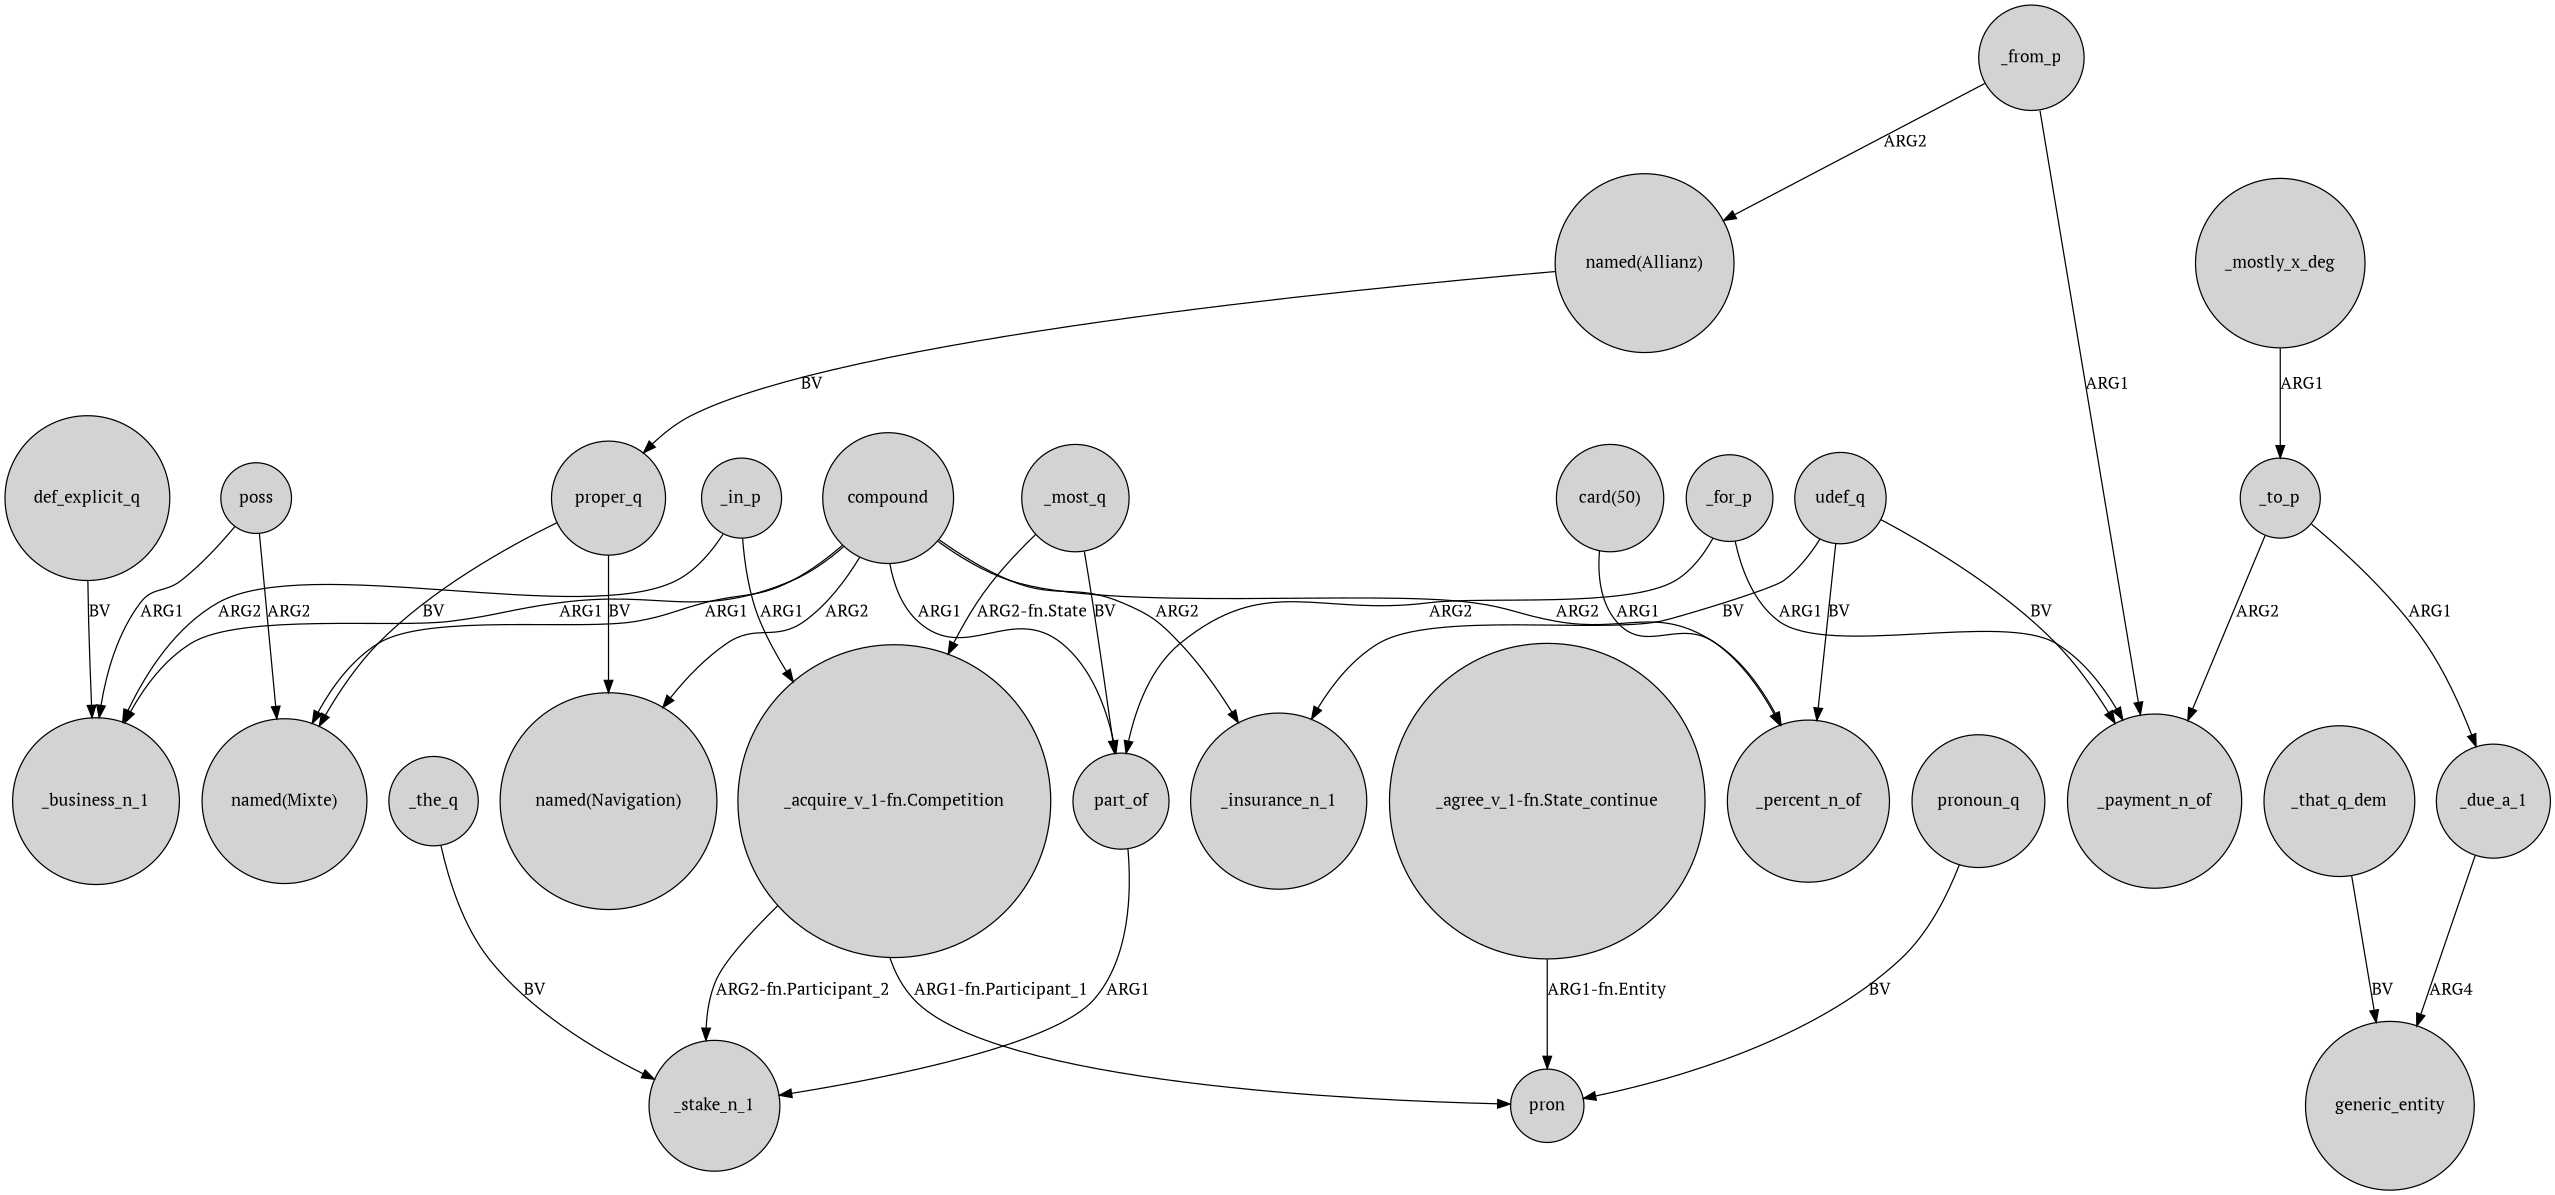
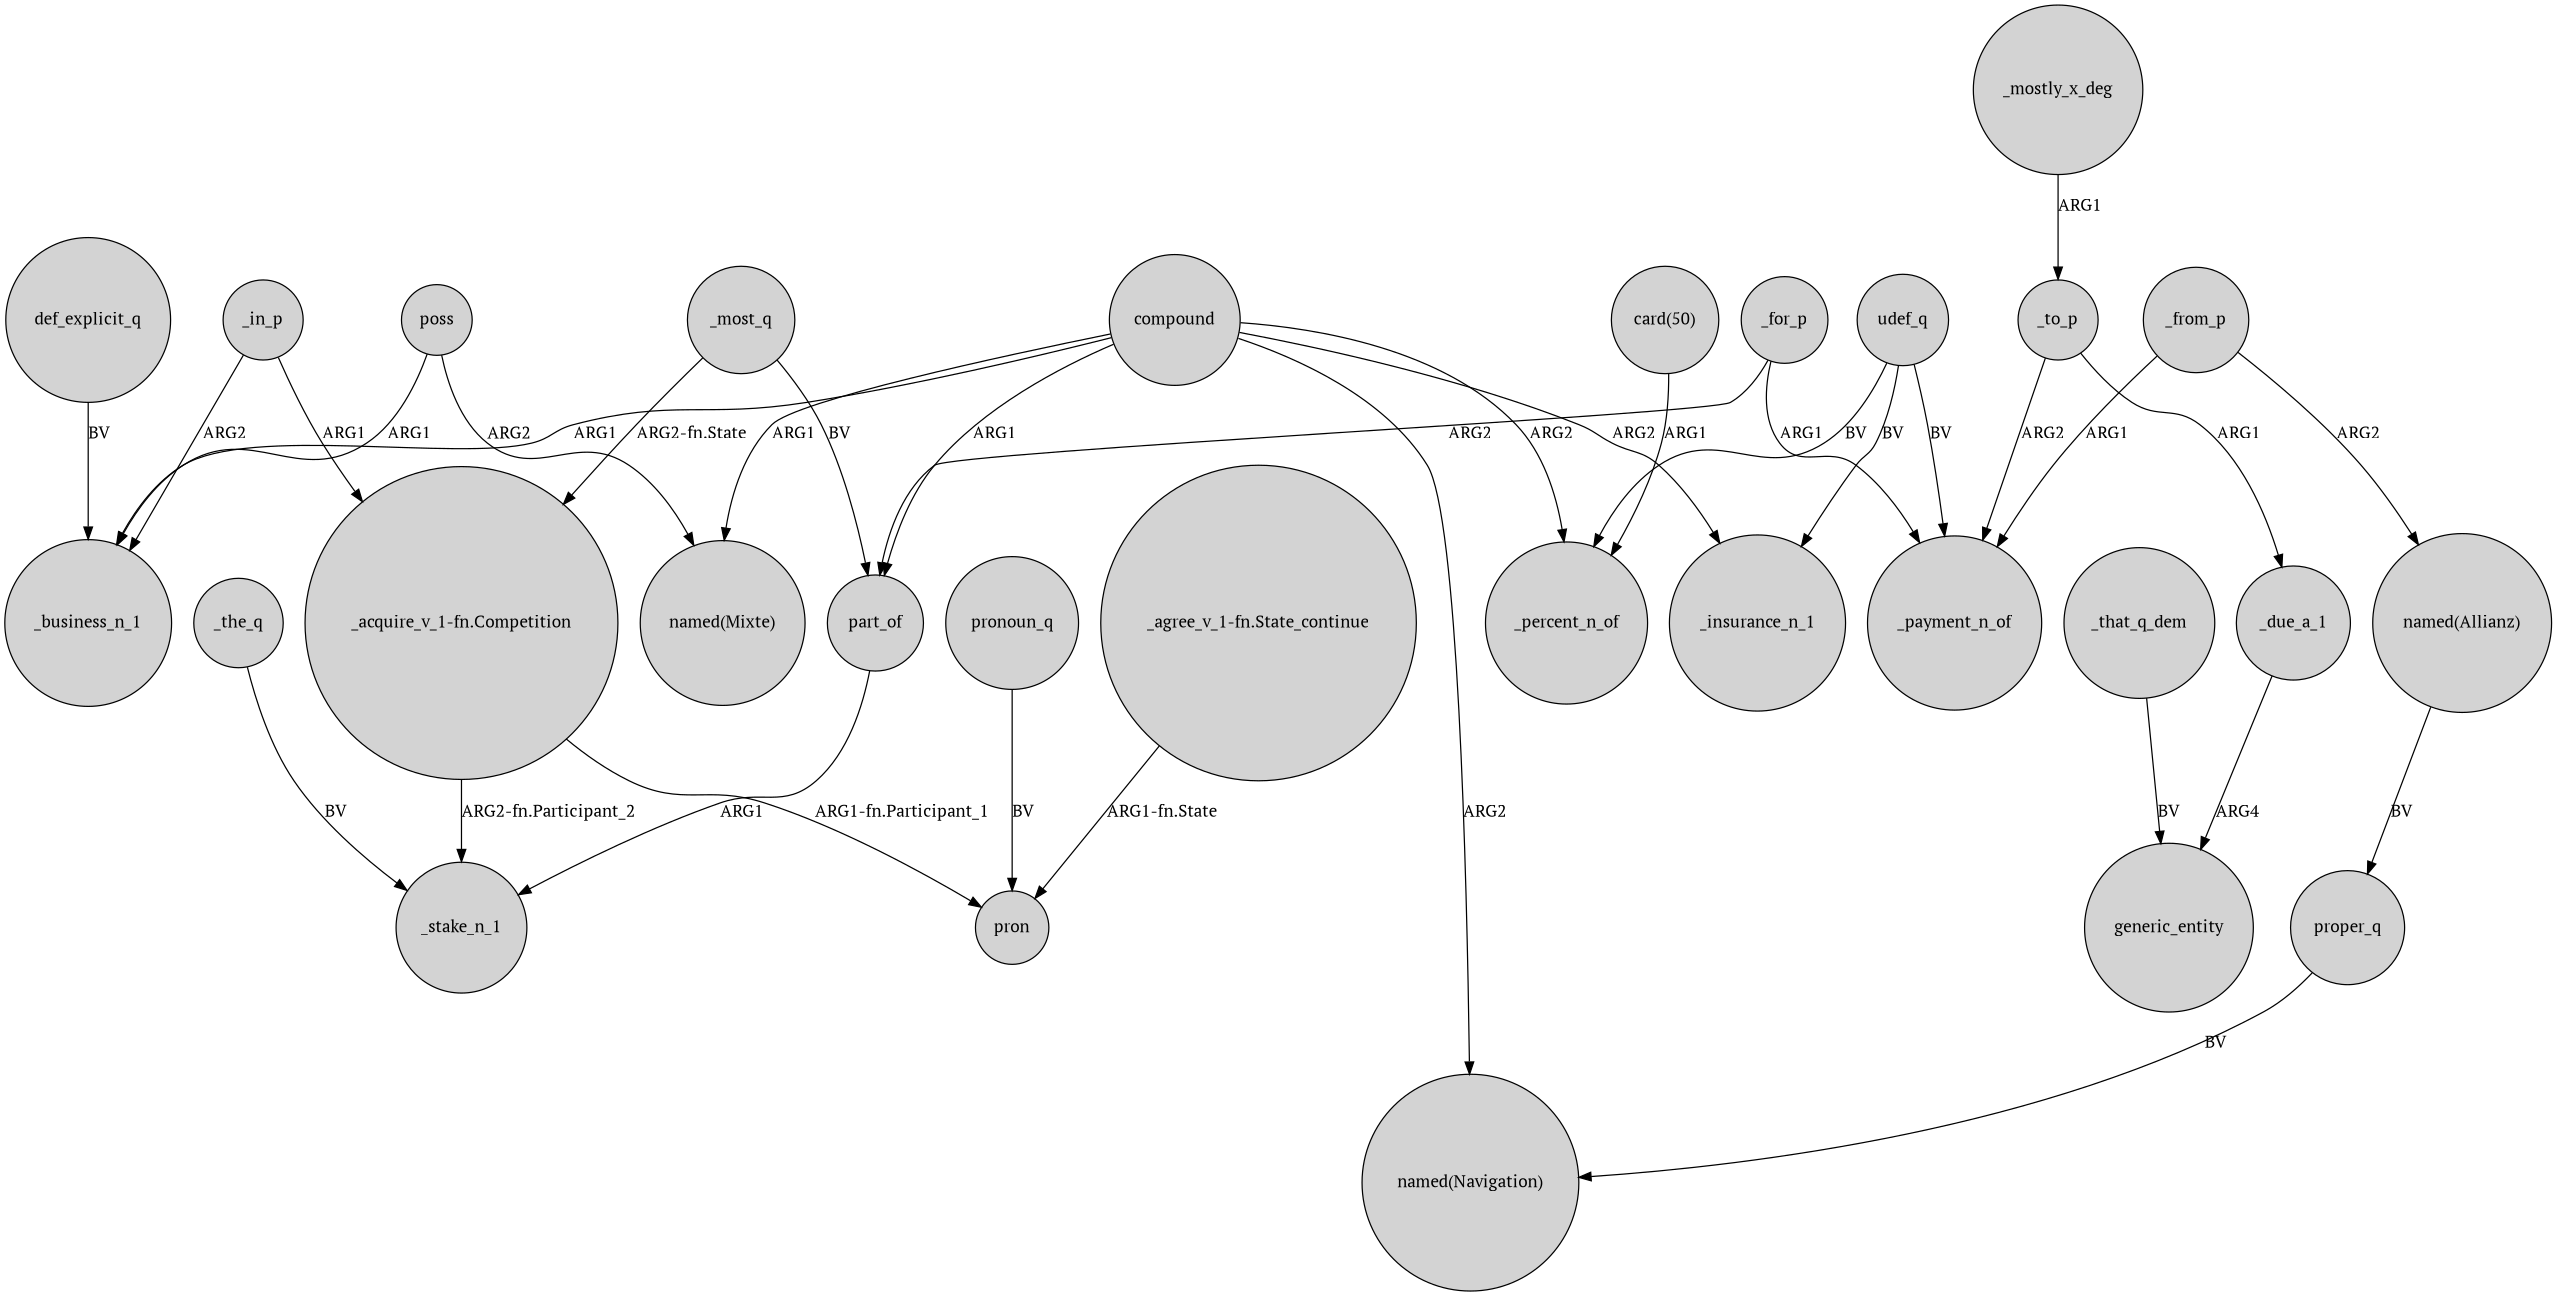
edge "proper_q" -> "named(Mixte)": removed, label "BV"
edge "_agree_v_1-fn.State_continue" -> "pron": label "ARG1-fn.Entity" -> "ARG1-fn.State"
